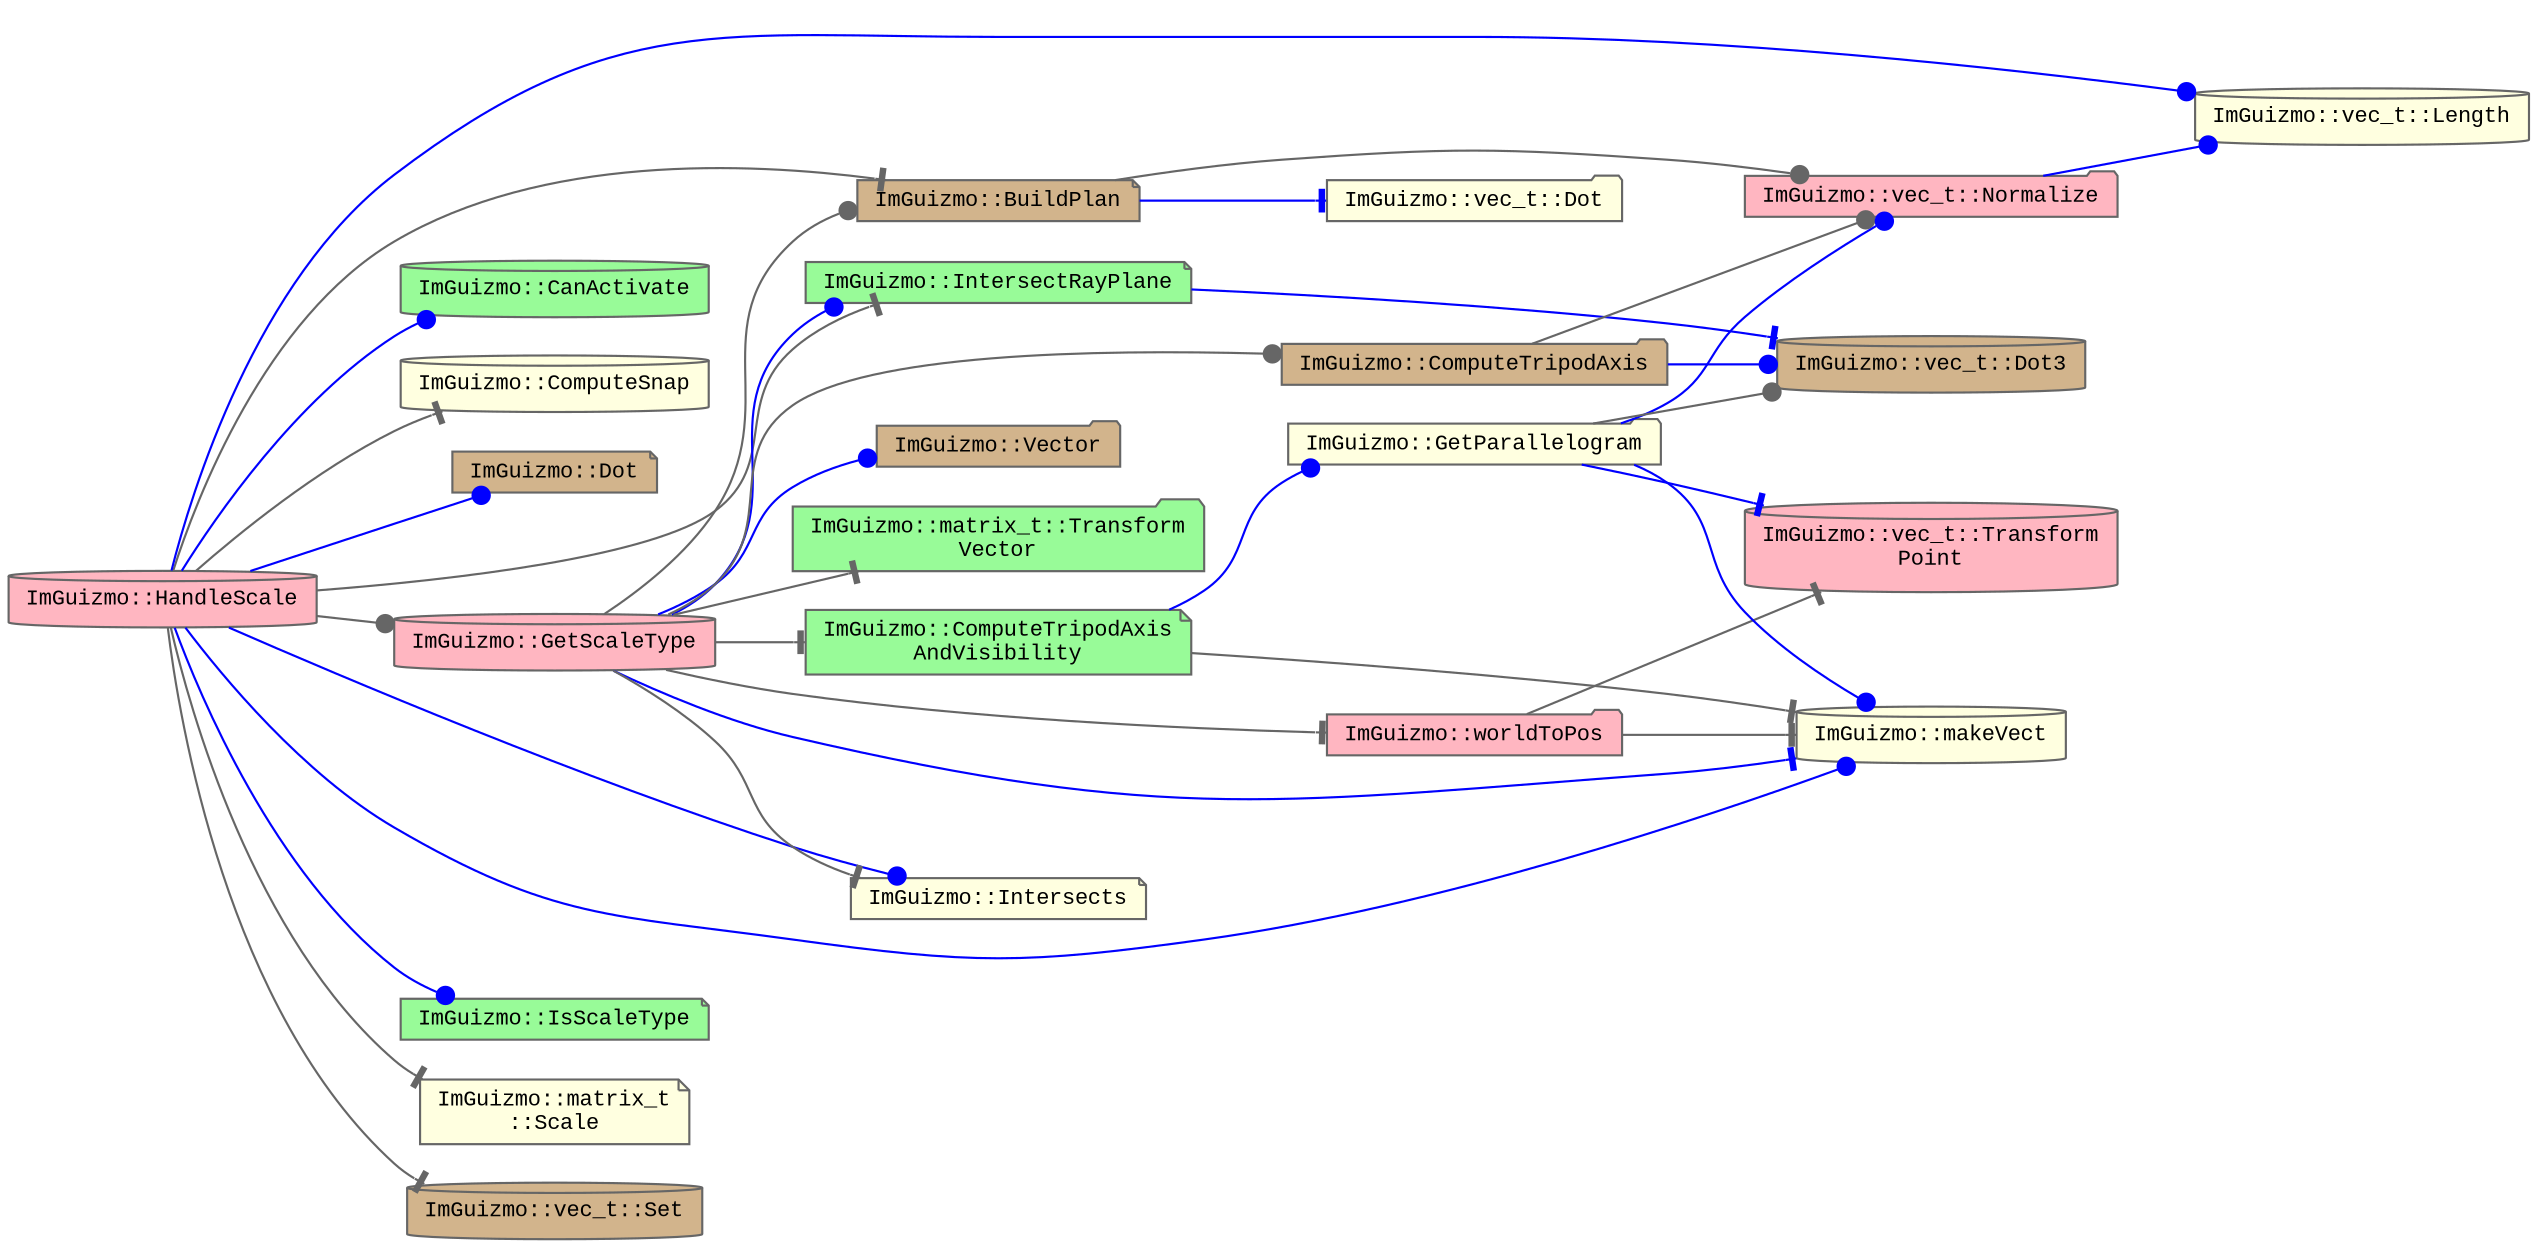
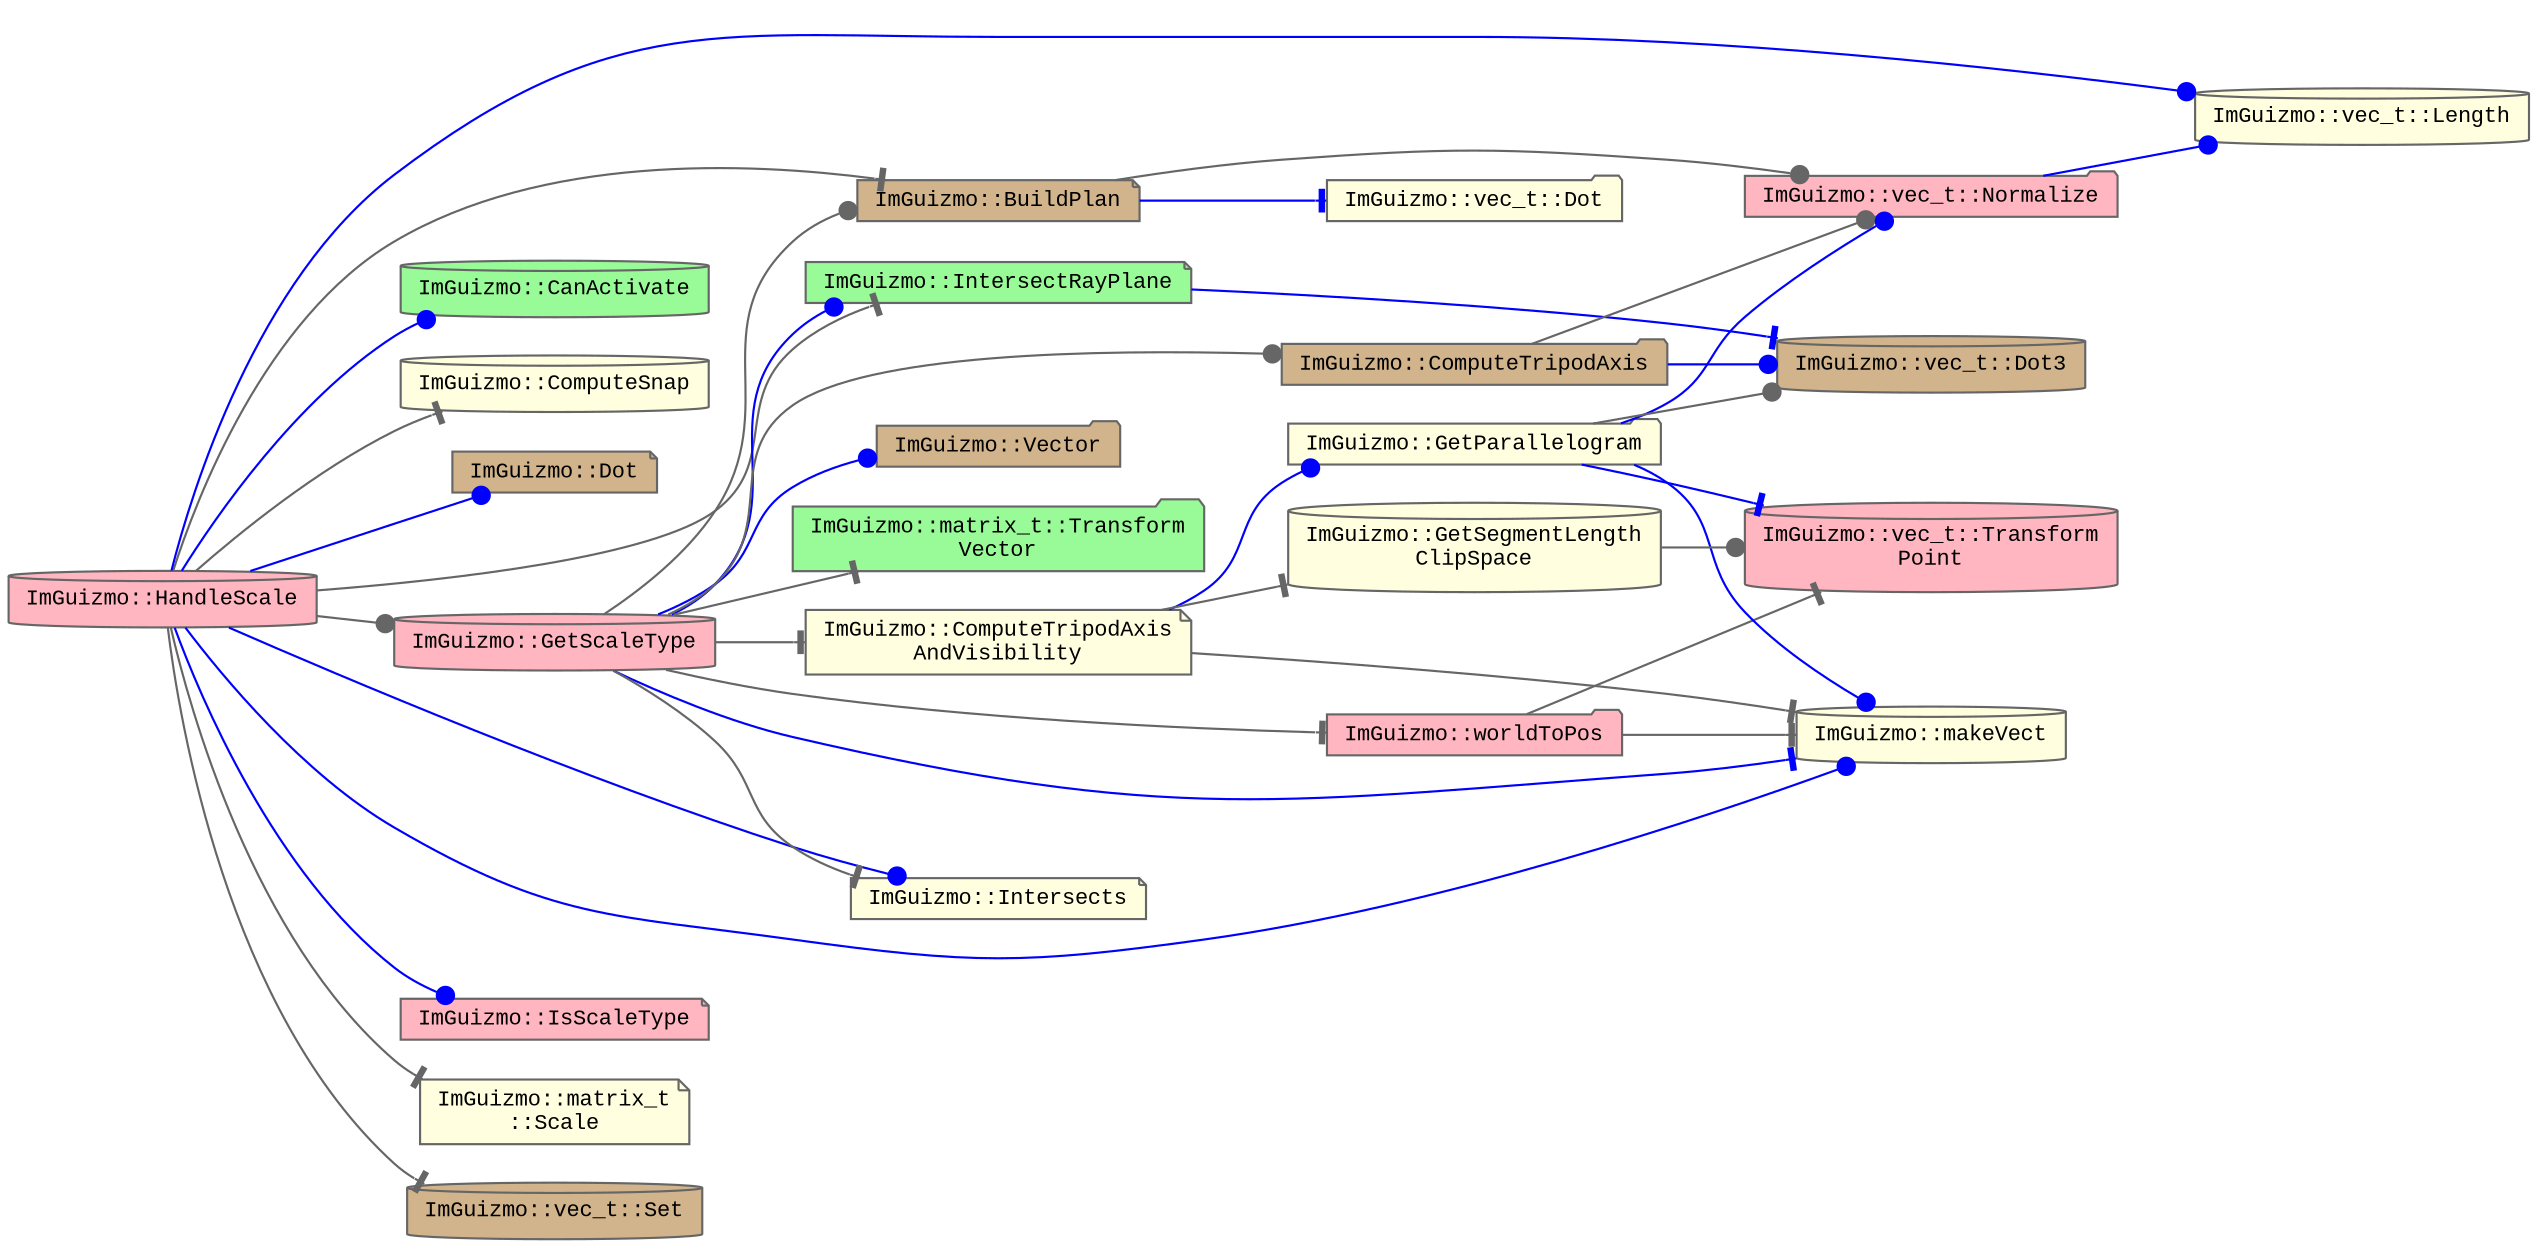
node "ImGuizmo::GetSegmentLength ClipSpace": added
node "ImGuizmo::ComputeTripodAxis AndVisibility": fillcolor palegreen -> lightyellow
node "ImGuizmo::IsScaleType": fillcolor palegreen -> lightpink
